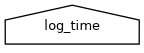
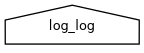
node "log_time": label "log_time" -> "log_log"
